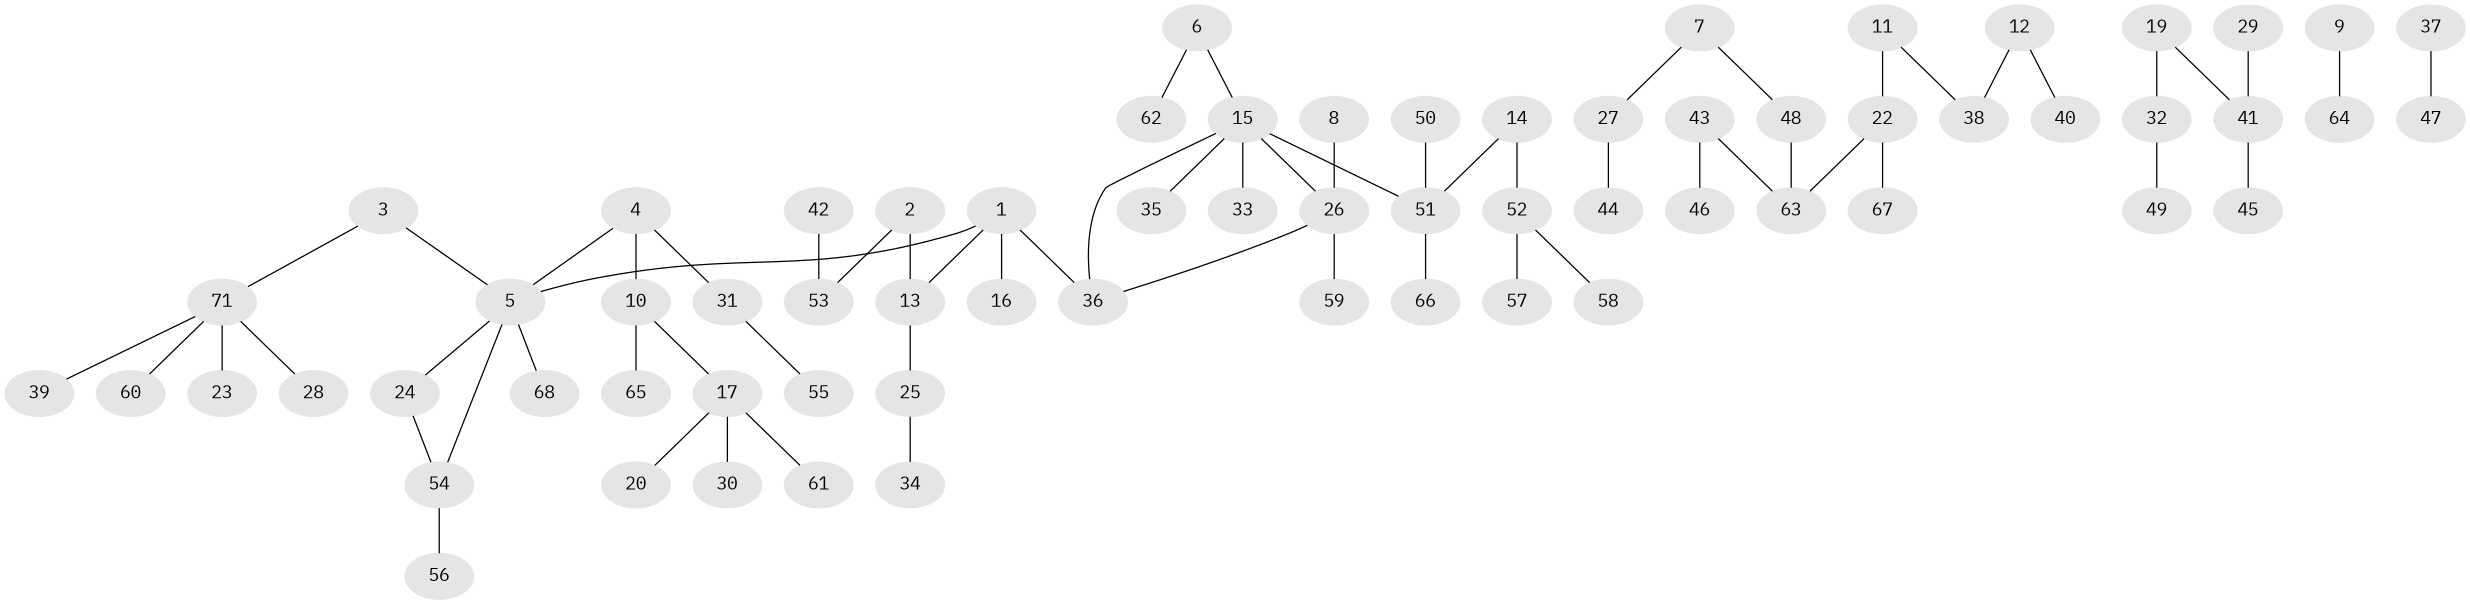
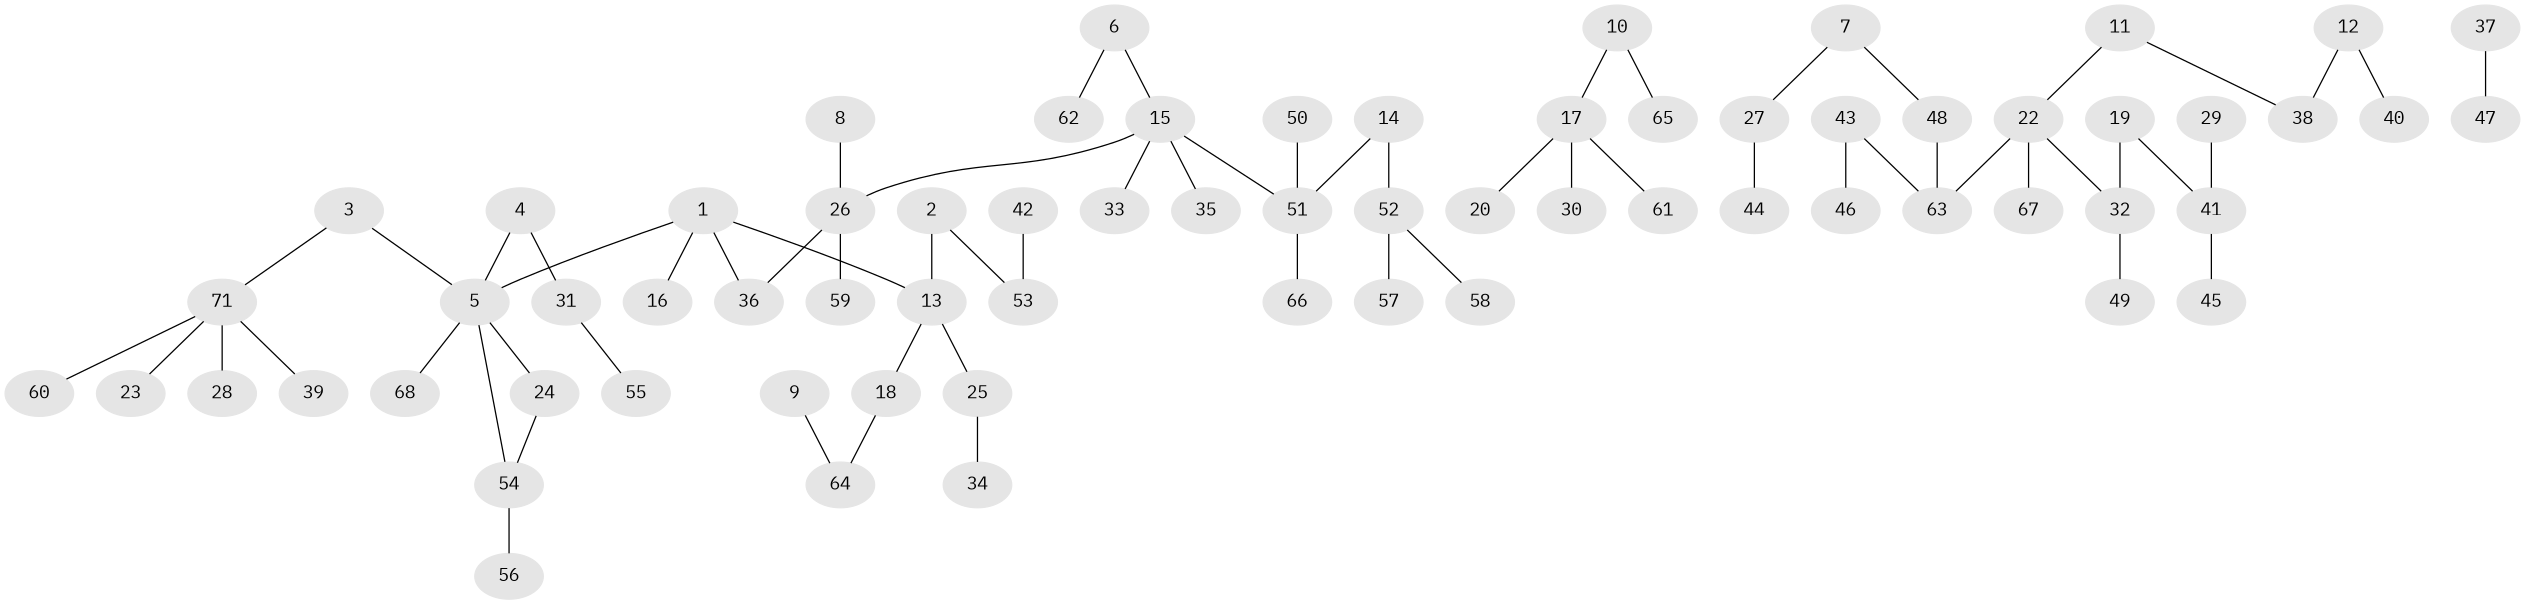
edge "22" -- "32": added
edge "15" -- "36": removed
edge "4" -- "10": removed
node "18": added
